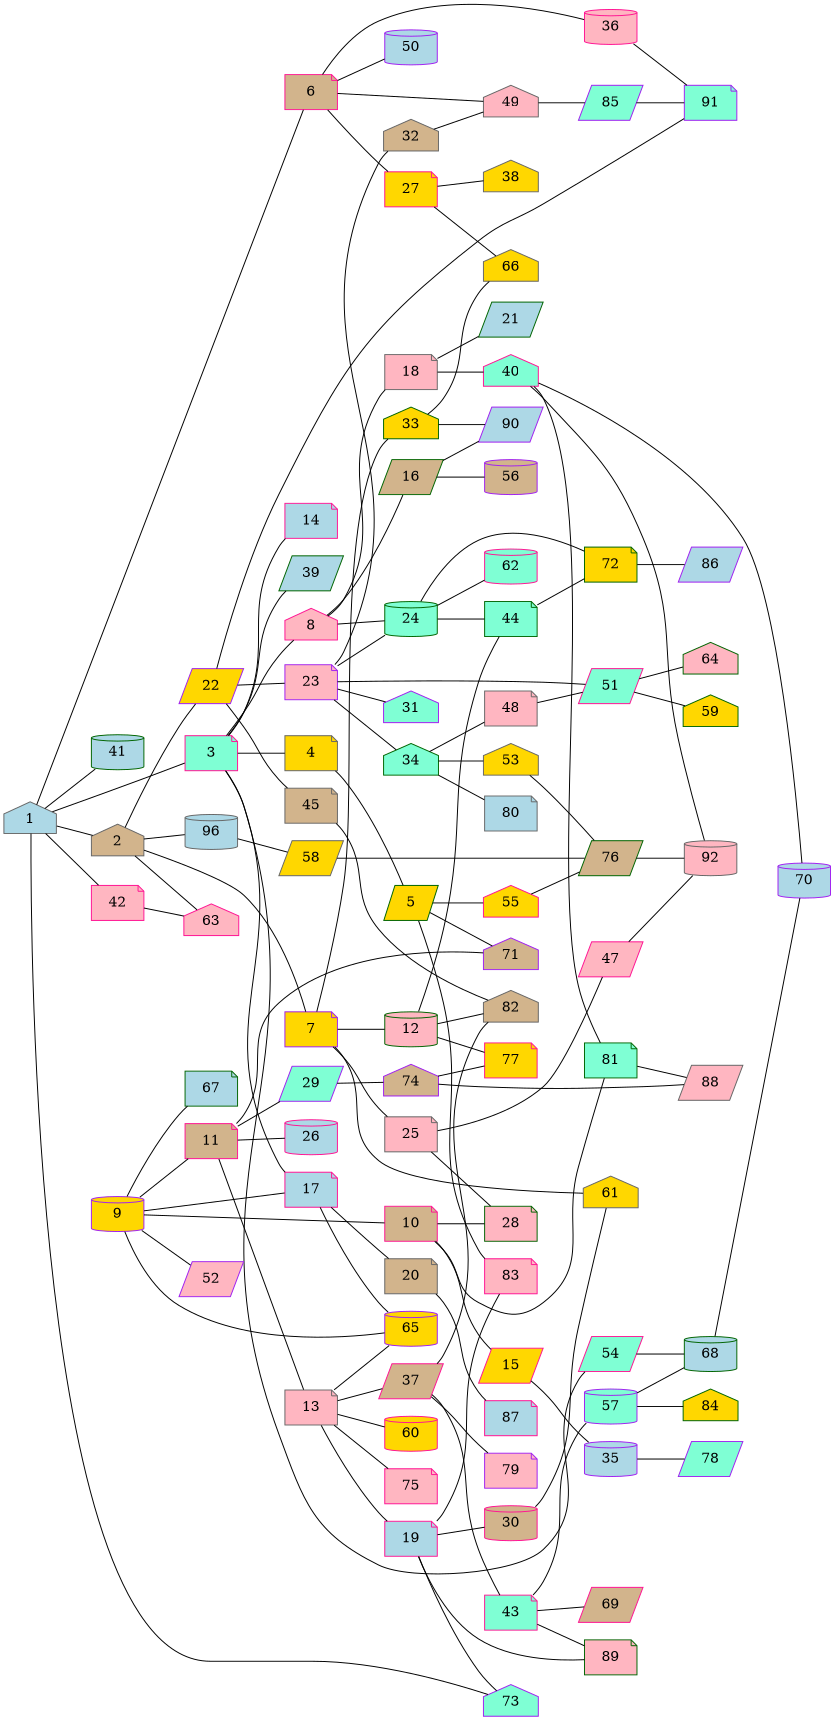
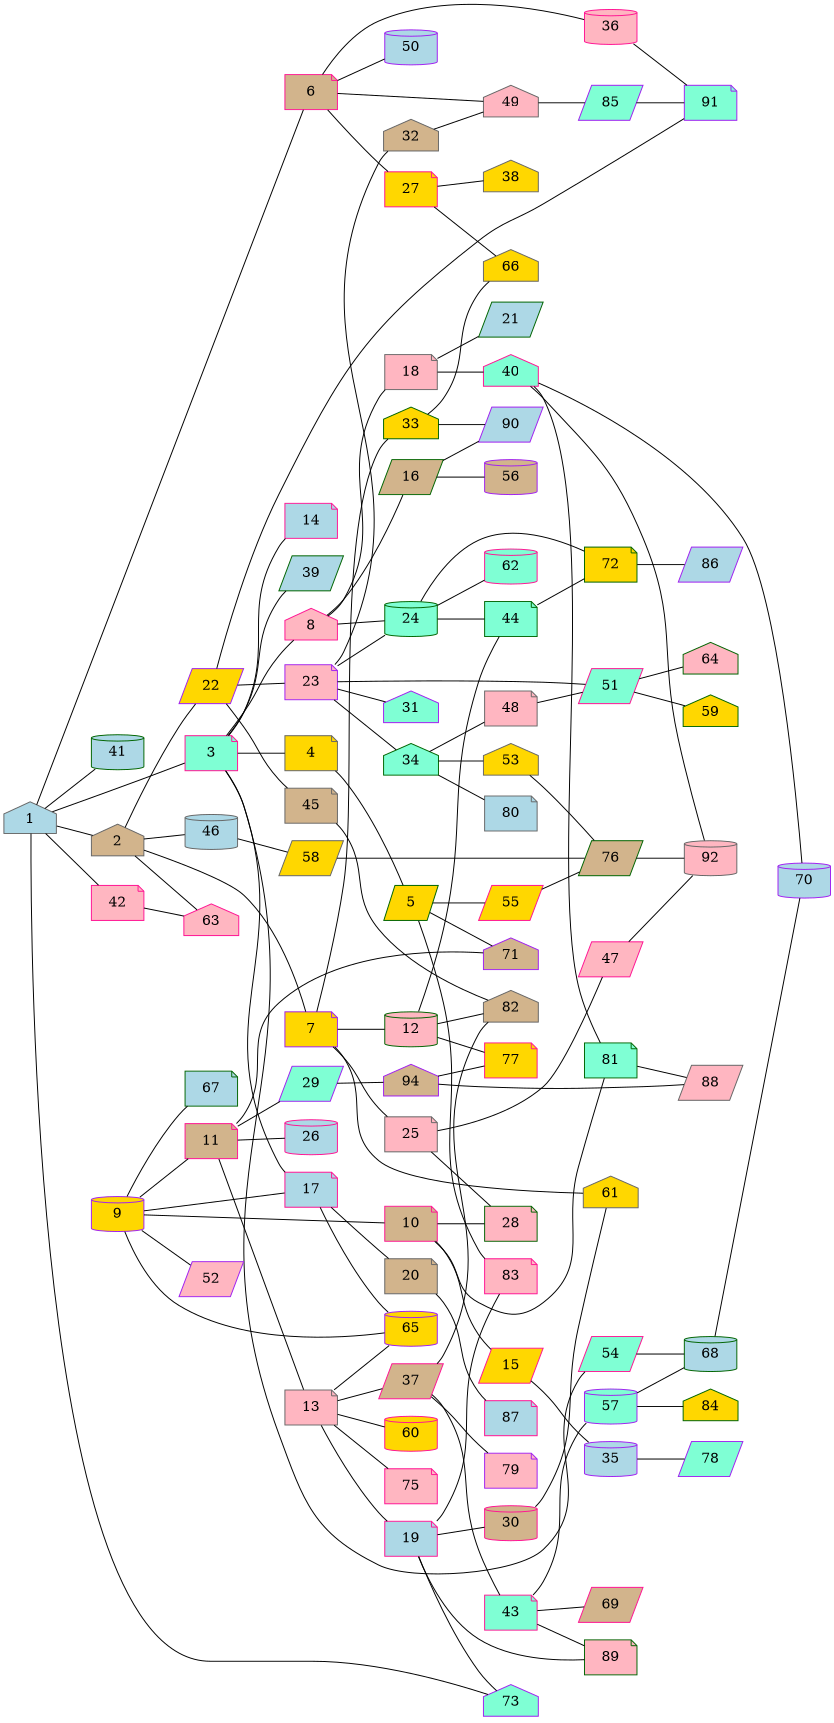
node "96": label "96" -> "46"
node "55": shape house -> parallelogram
node "74": label "74" -> "94"
